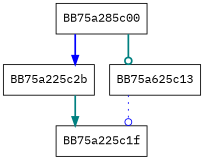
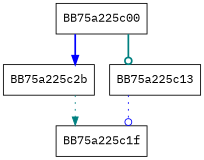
node "BB75a285c00": label "BB75a285c00" -> "BB75a225c00"
node "BB75a625c13": label "BB75a625c13" -> "BB75a225c13"
edge "BB75a225c2b" -> "BB75a225c1f": style bold -> dotted
